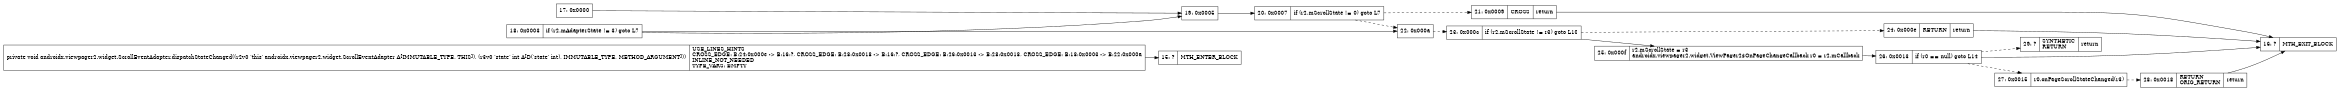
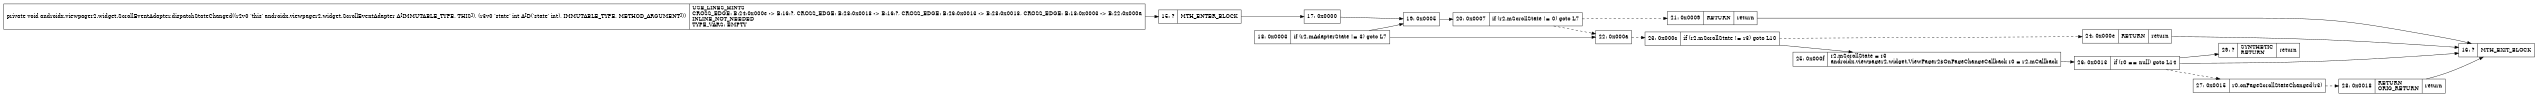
node "21: 0x0009": text "CROSS" -> "RETURN"
edge "15: ?" -> "17: 0x0000": added
edge "26: 0x0013" -> "29: ?": style dashed -> solid
